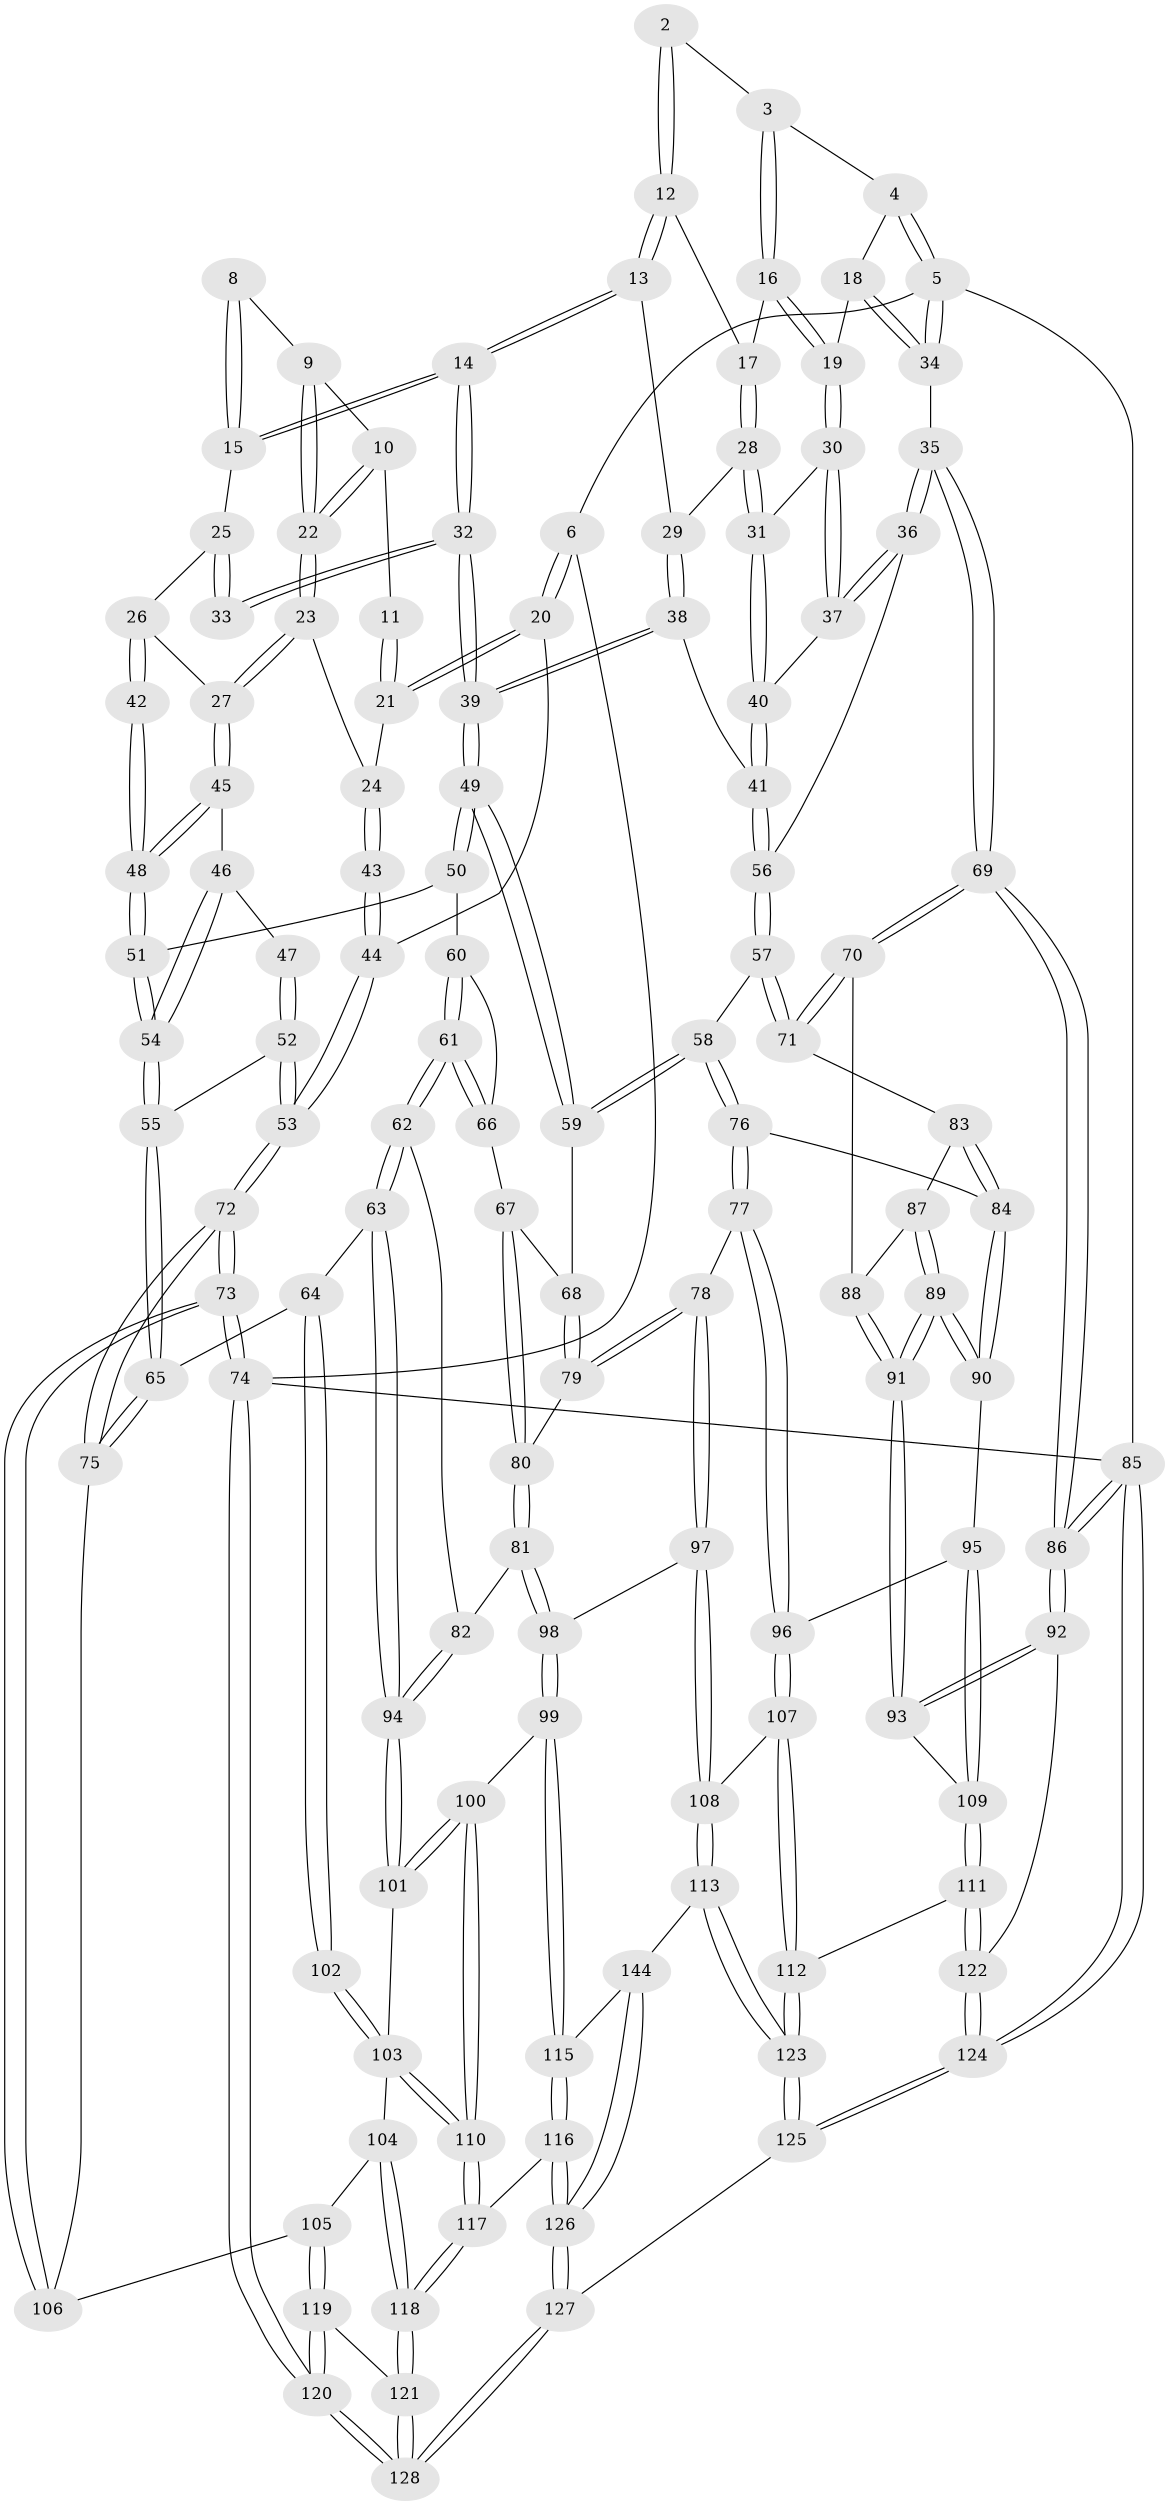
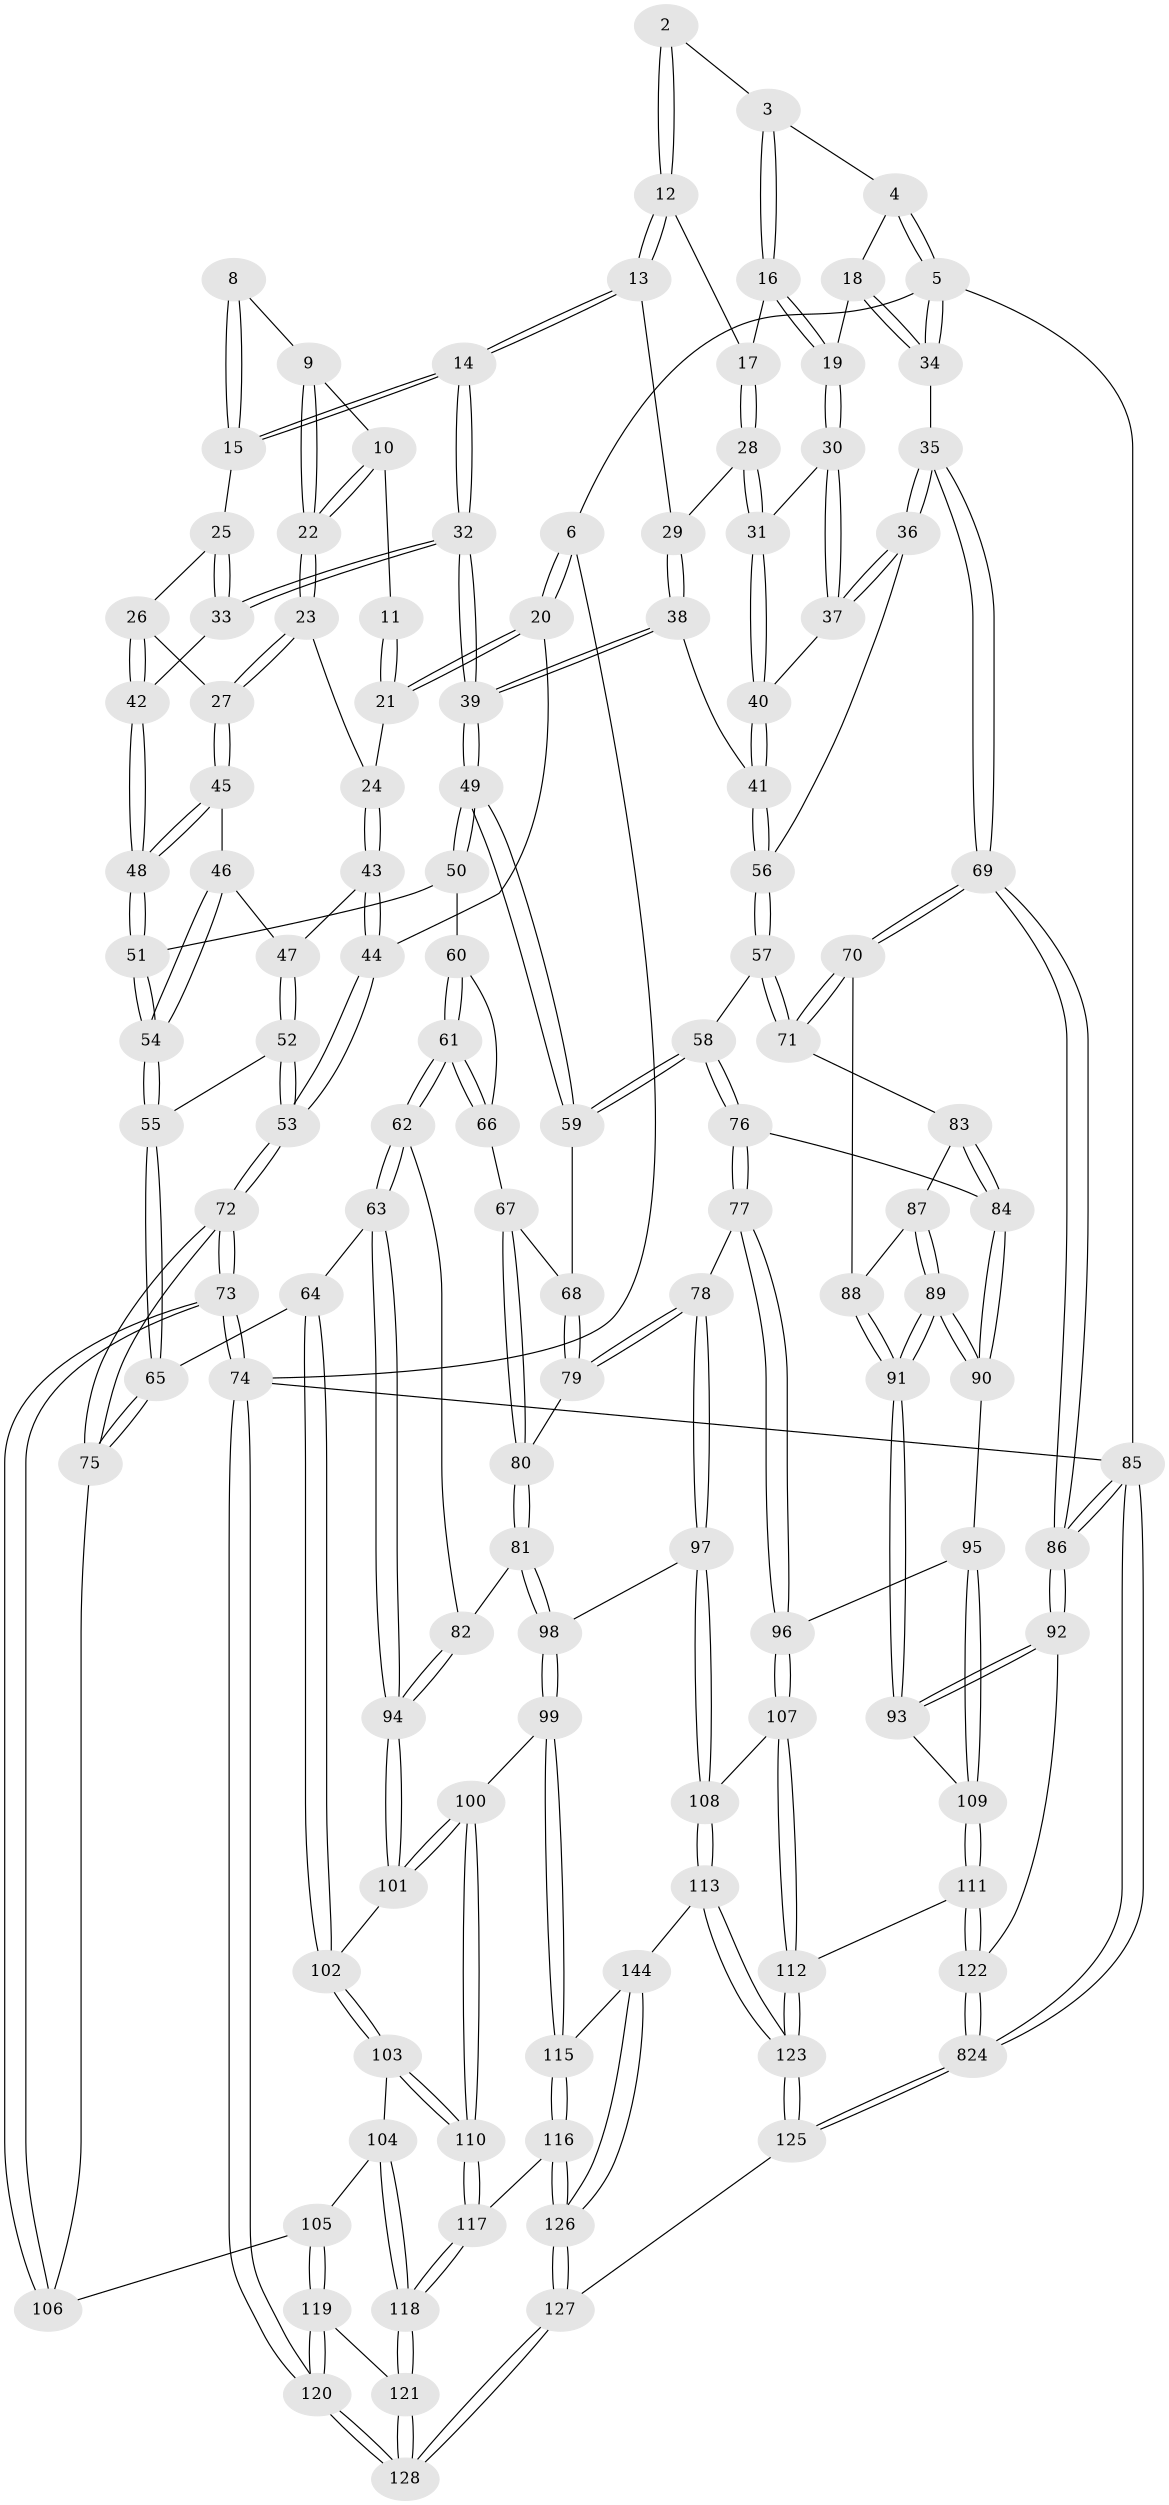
edge "33" -- "42": added
edge "43" -- "47": added
edge "101" -- "103": now "101" -- "102"
node "124": label "124" -> "824"
